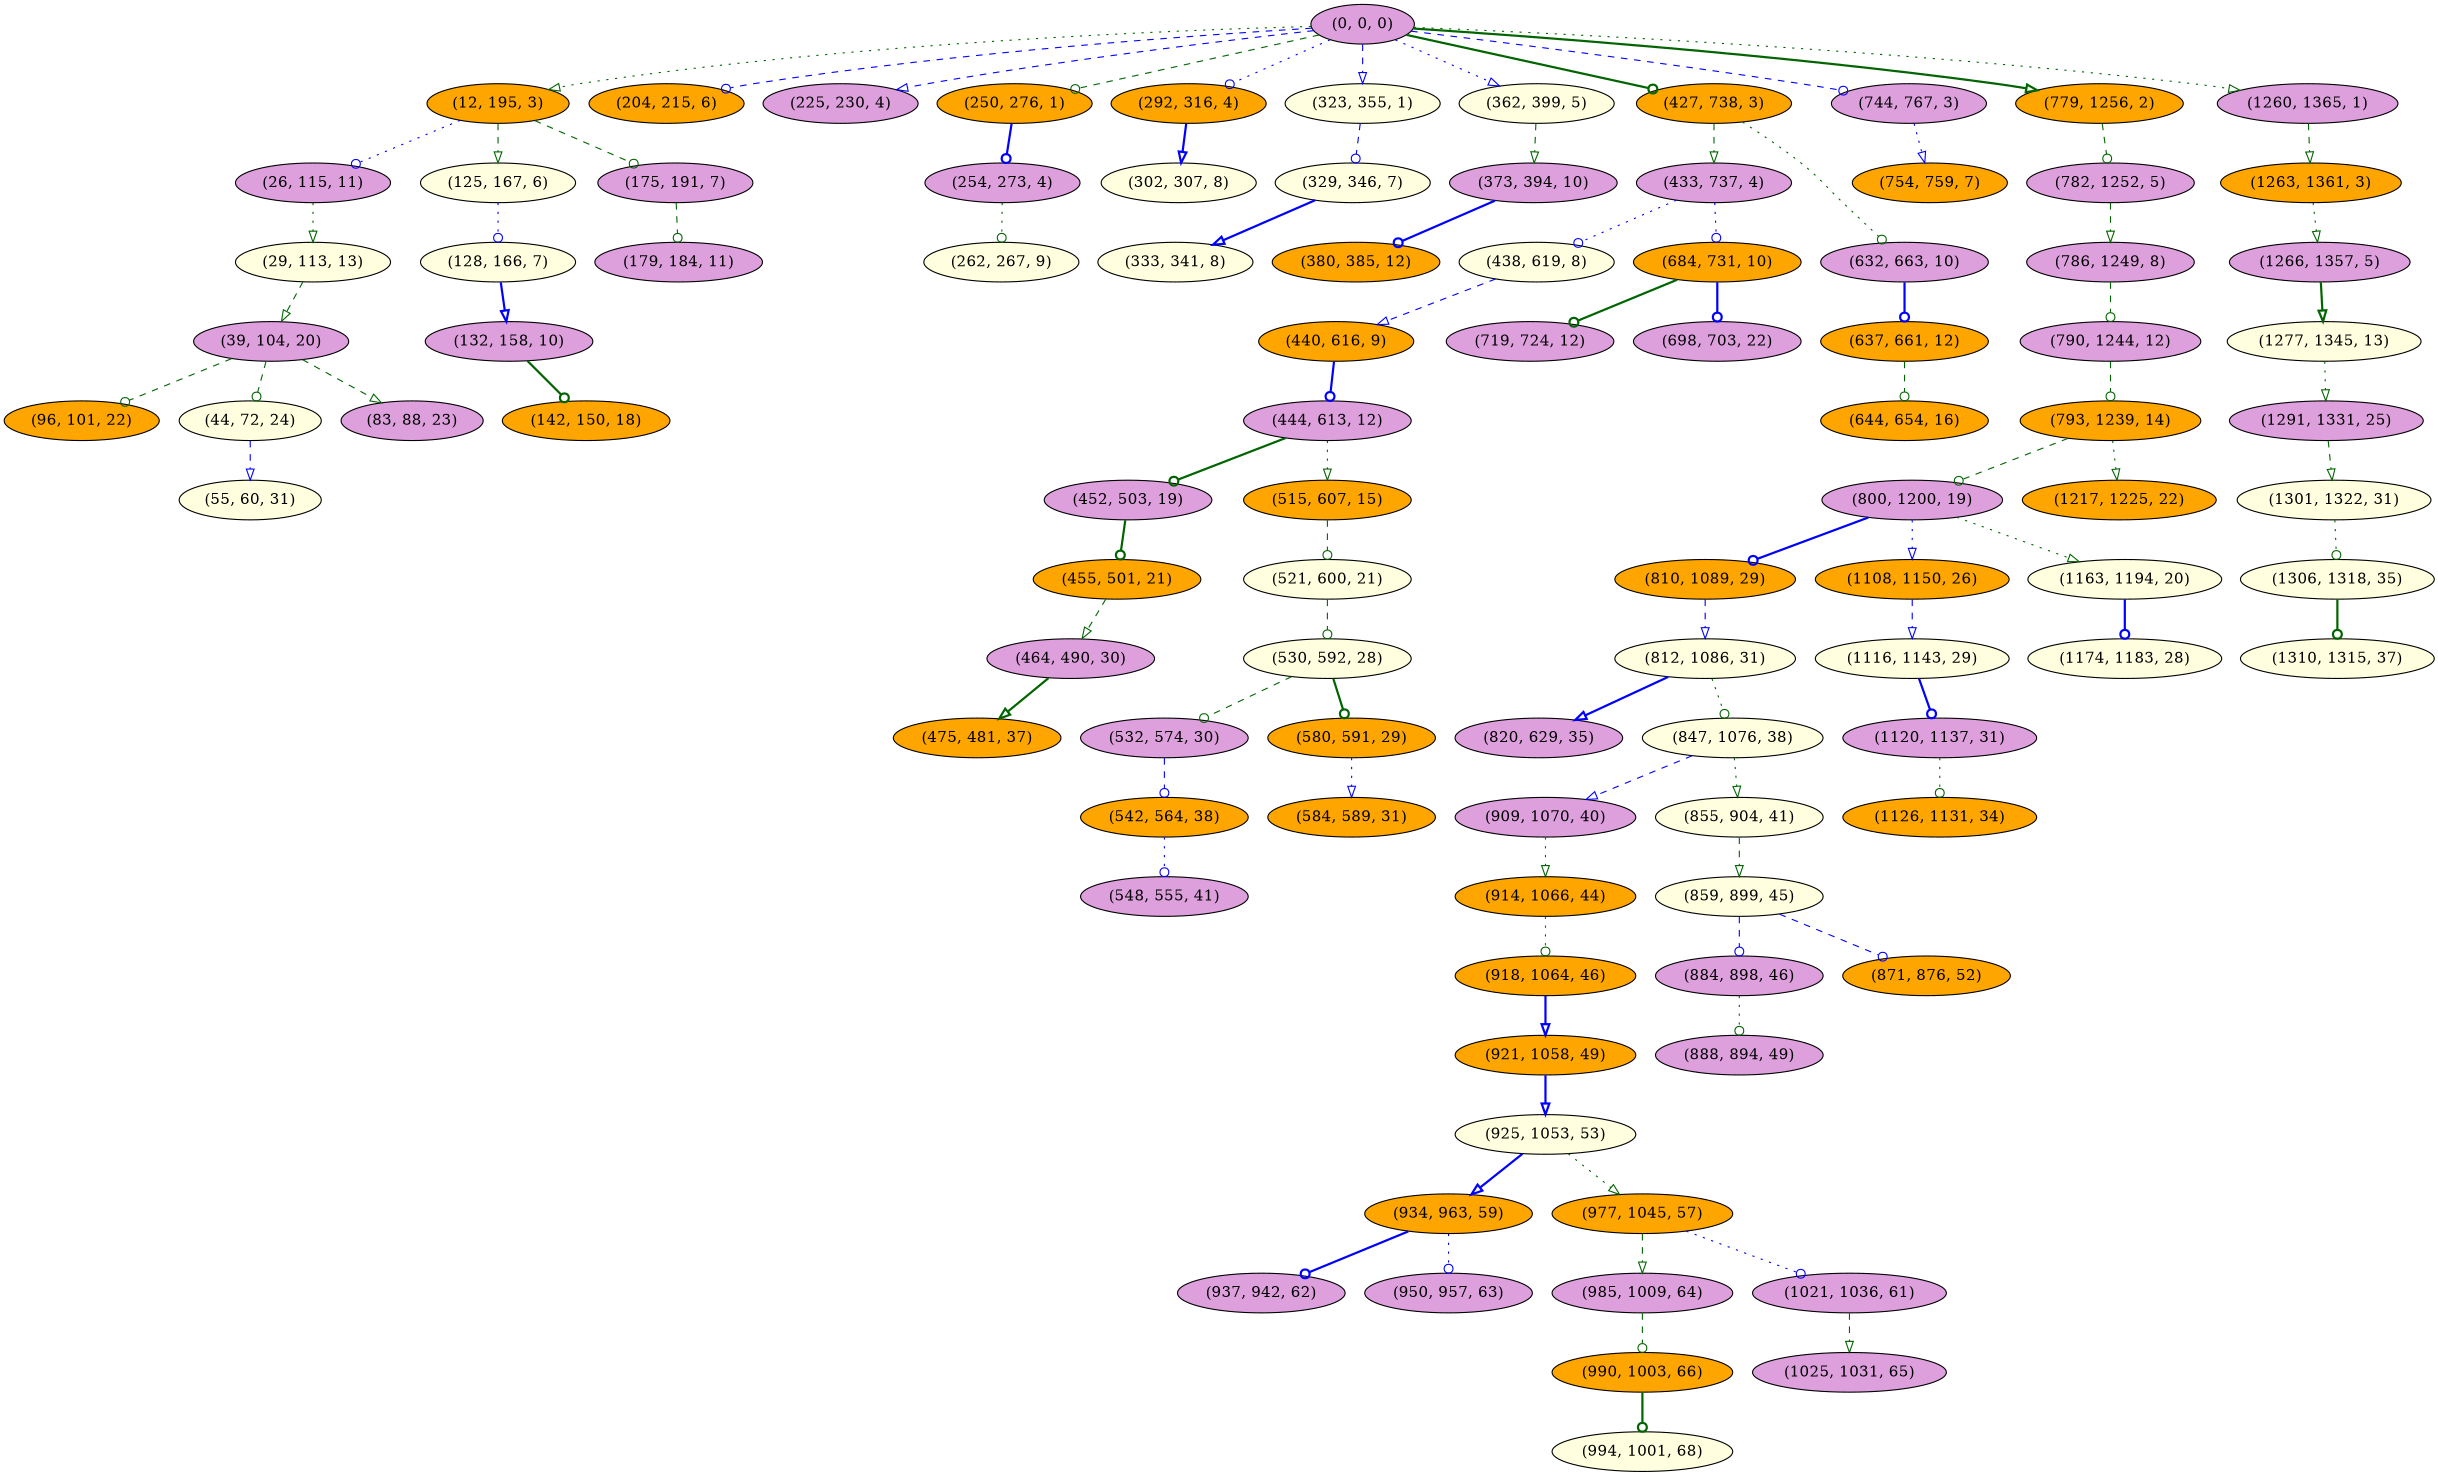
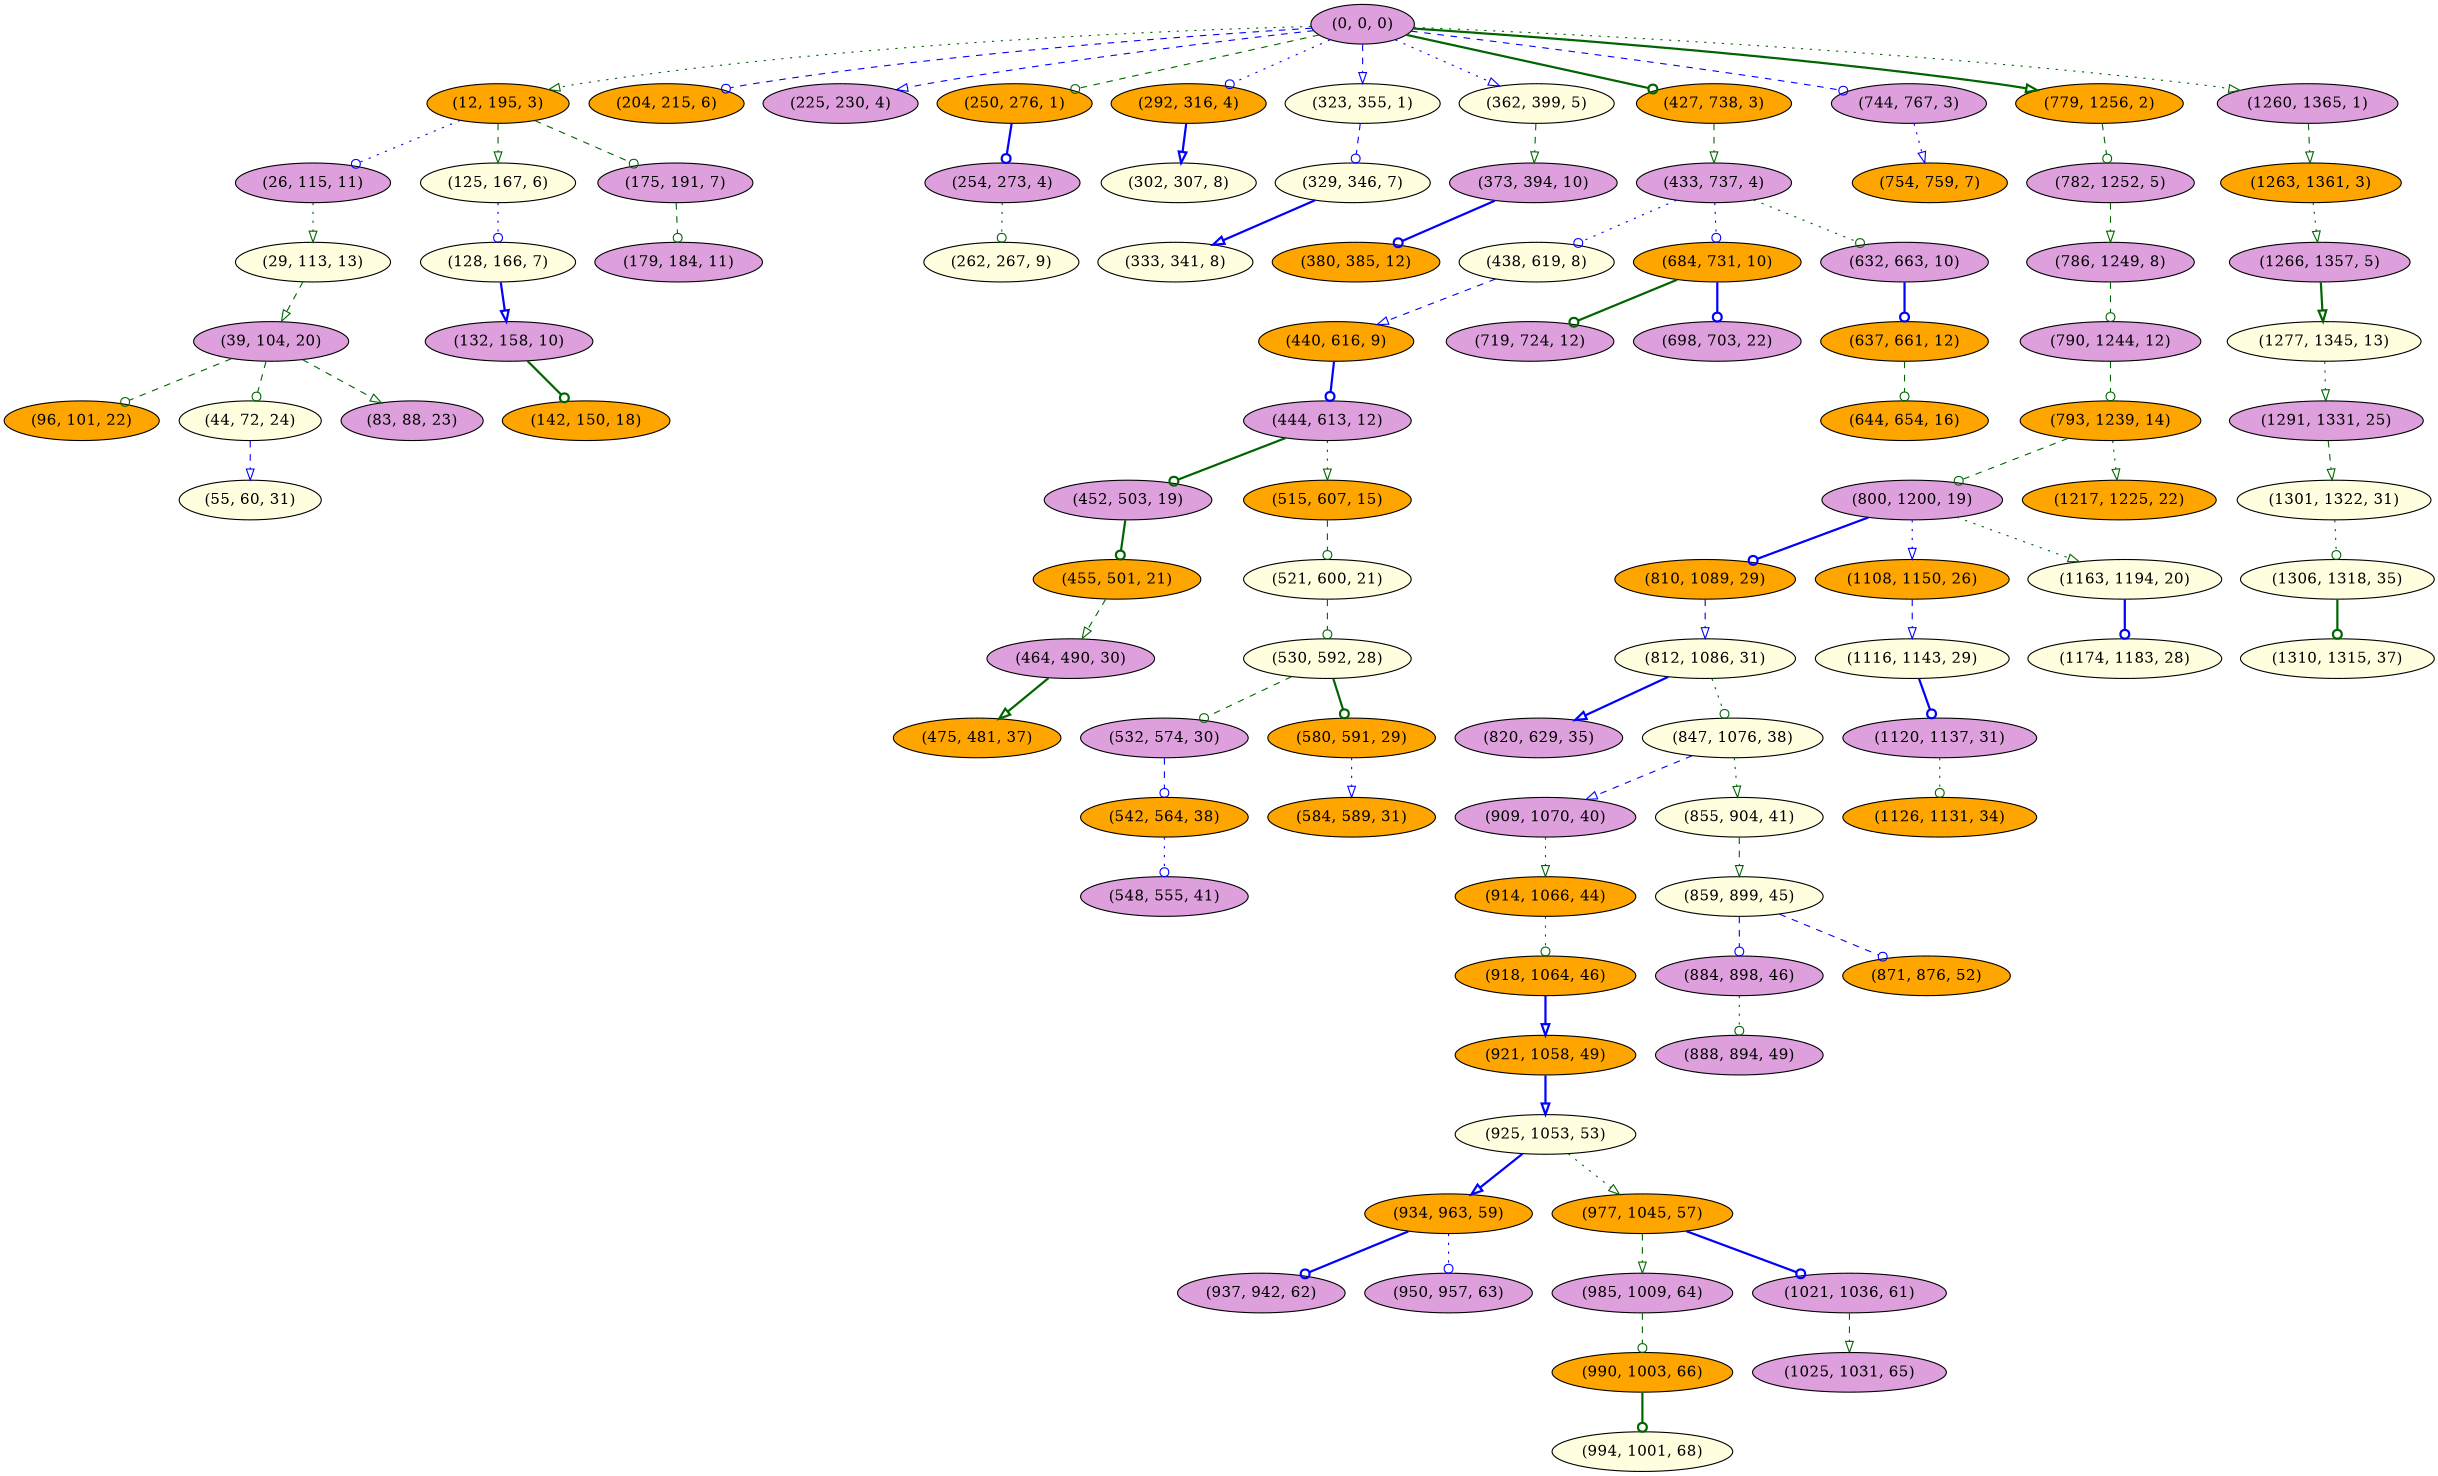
edge "(427, 738, 3)" -> "(632, 663, 10)": now "(433, 737, 4)" -> "(632, 663, 10)"
edge "(977, 1045, 57)" -> "(1021, 1036, 61)": style dotted -> bold
